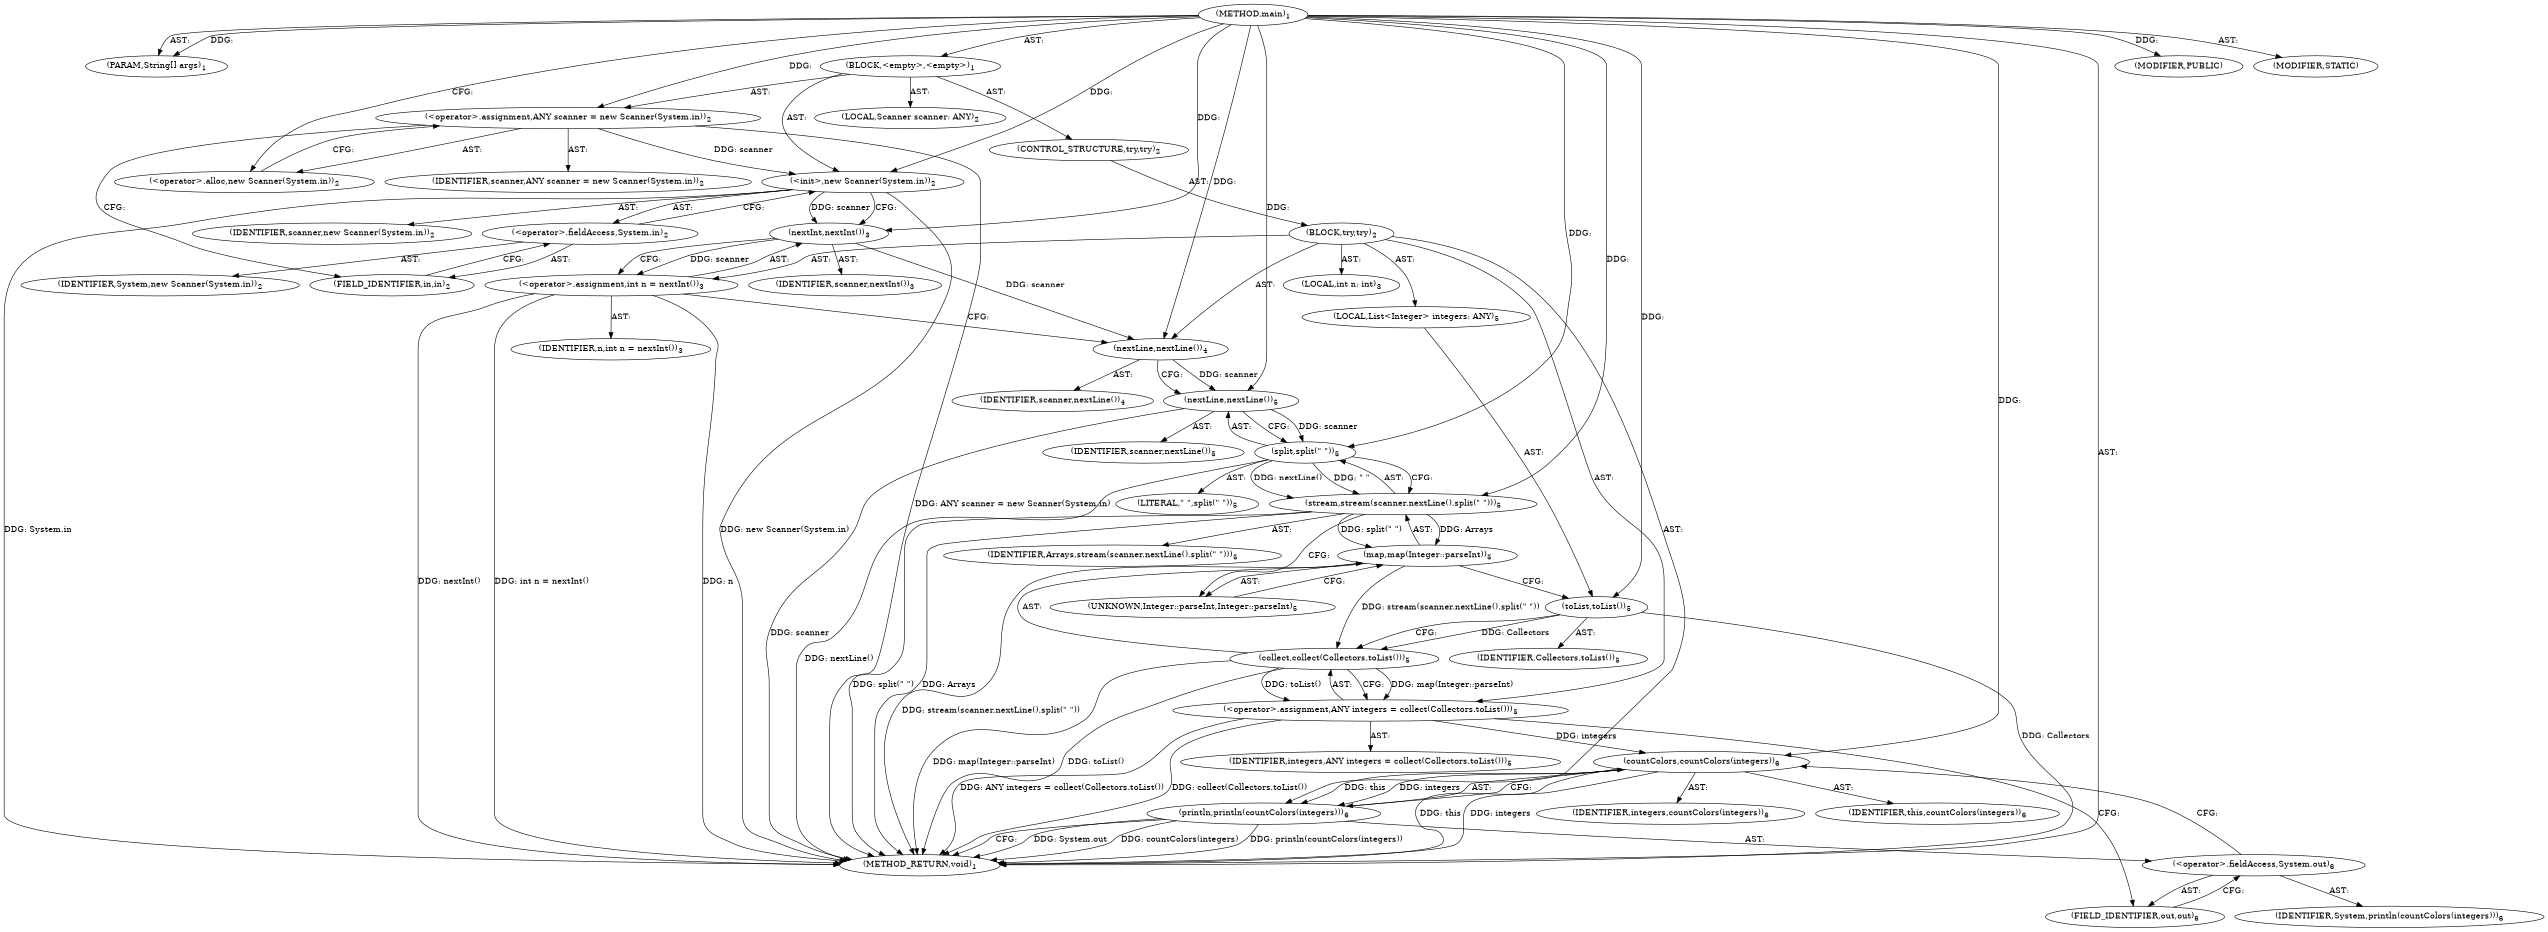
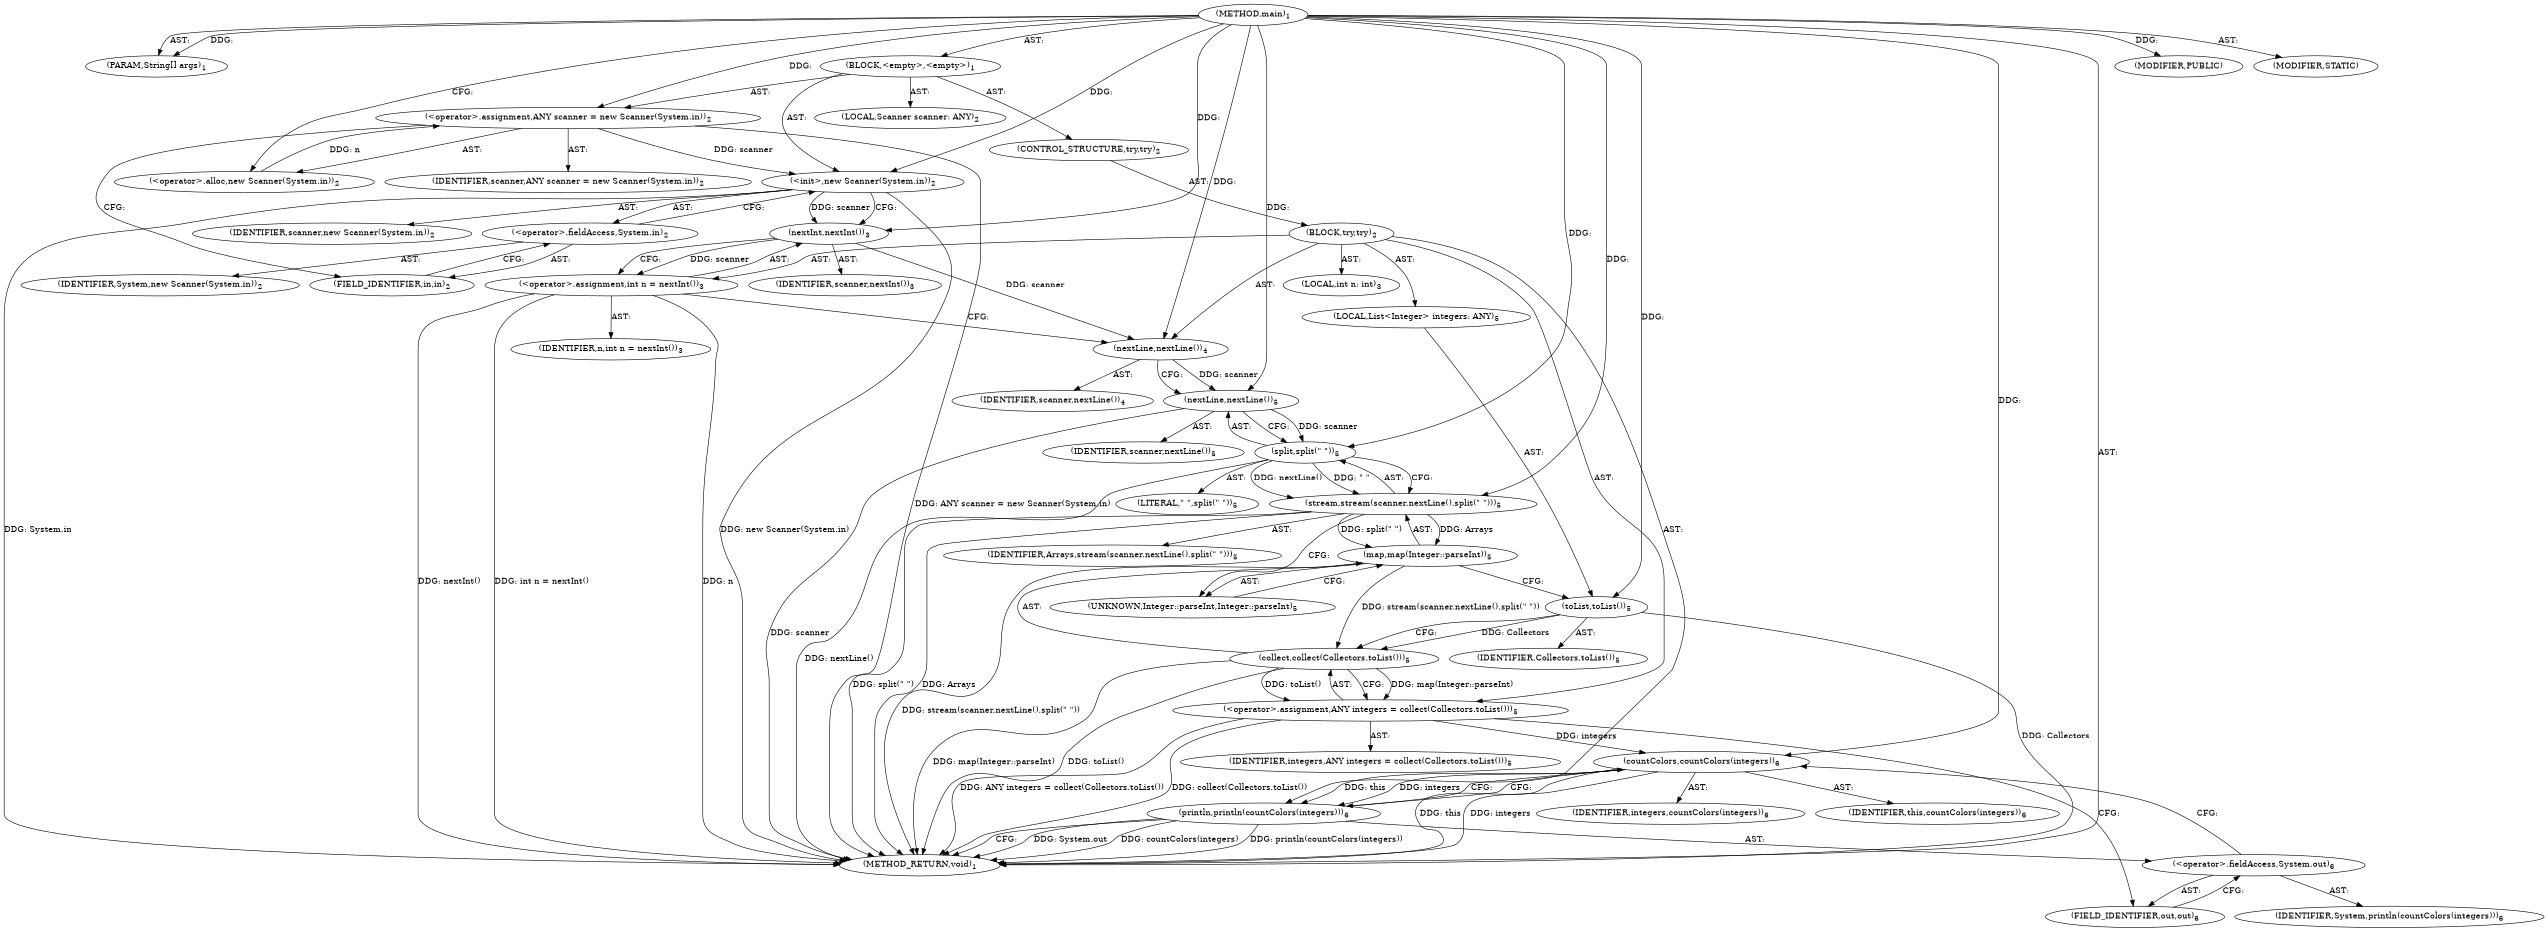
edge "(<operator>.alloc,new Scanner(System.in))" -> "(<operator>.assignment,ANY scanner = new Scanner(System.in))": label "CFG: " -> "DDG: n"
edge "(println,println(countColors(integers)))" -> "(countColors,countColors(integers))": label "AST: " -> "CFG: "
